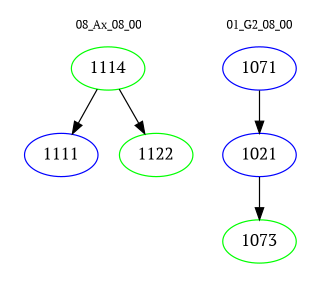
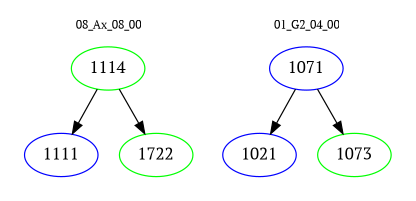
cluster "01_G2_08_00": label "01_G2_08_00" -> "01_G2_04_00"
node "1122": label "1122" -> "1722"
edge "1021" -> "1073": now "1071" -> "1073"
